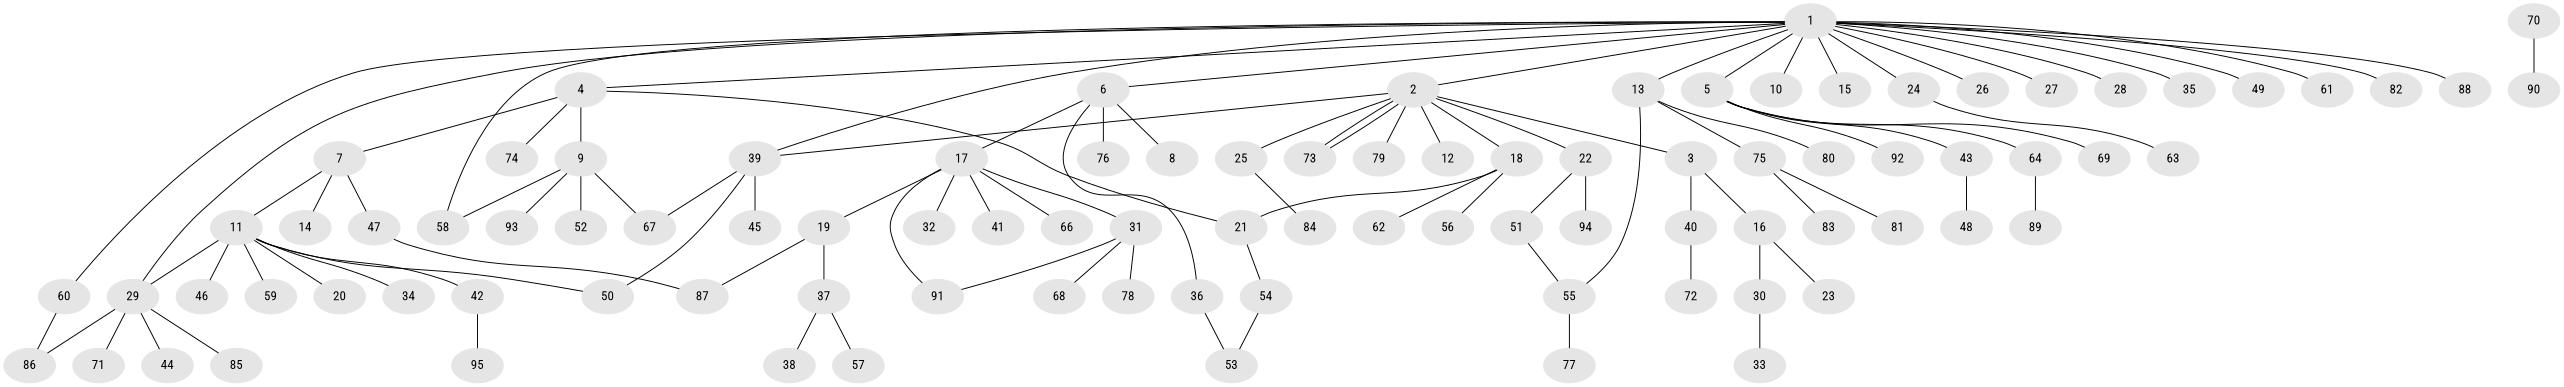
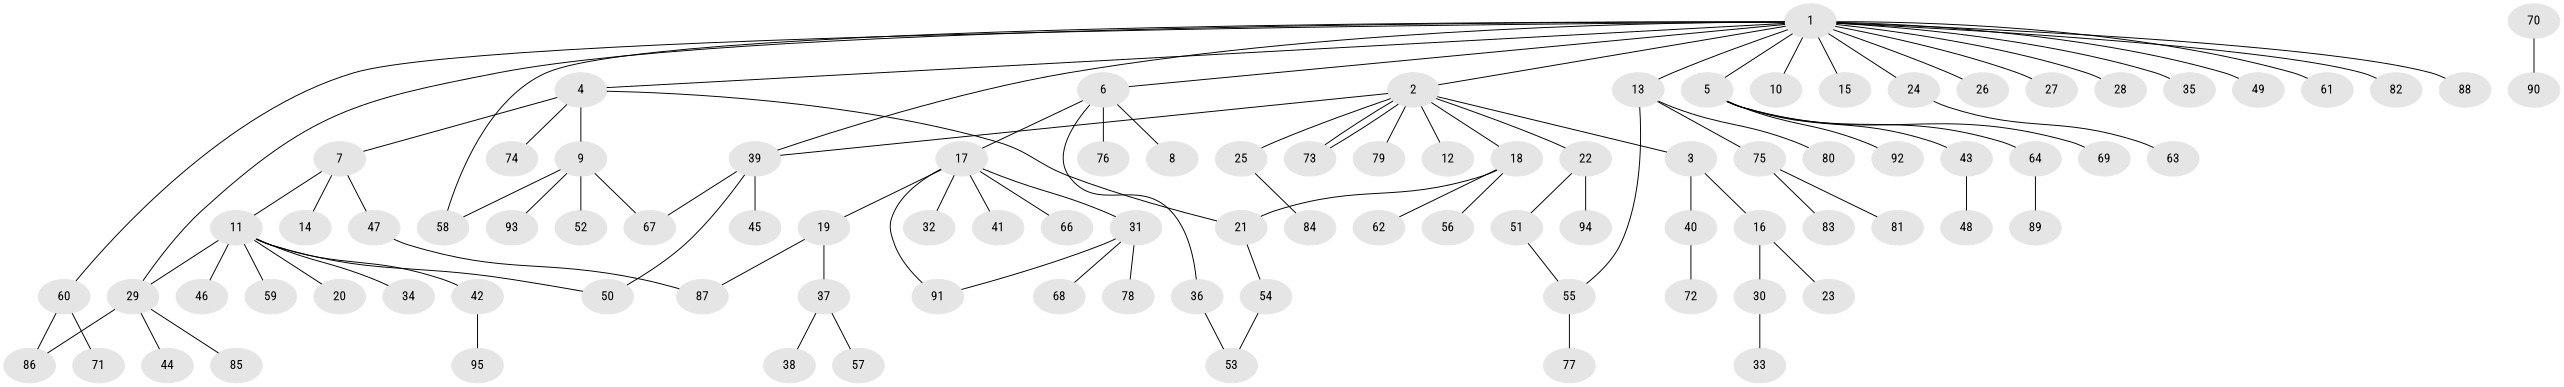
edge "29" -- "71": now "60" -- "71"
